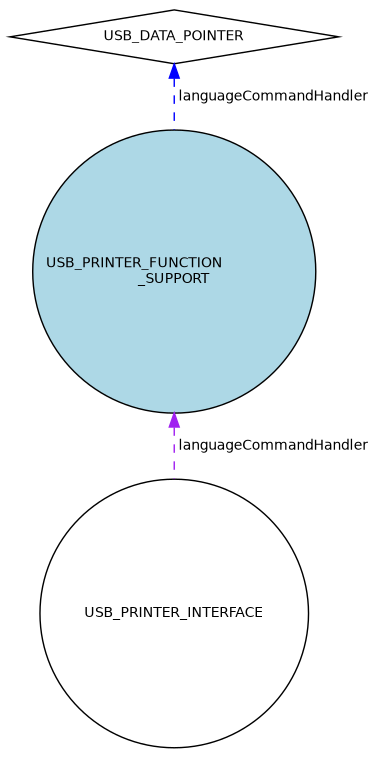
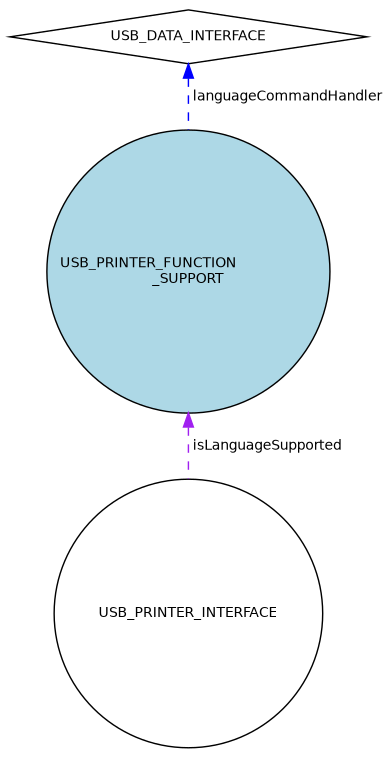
node "USB_DATA_POINTER": label "USB_DATA_POINTER" -> "USB_DATA_INTERFACE"
edge "USB_PRINTER_INTERFACE" -> "USB_PRINTER_FUNCTION _SUPPORT": label " languageCommandHandler" -> " isLanguageSupported"
